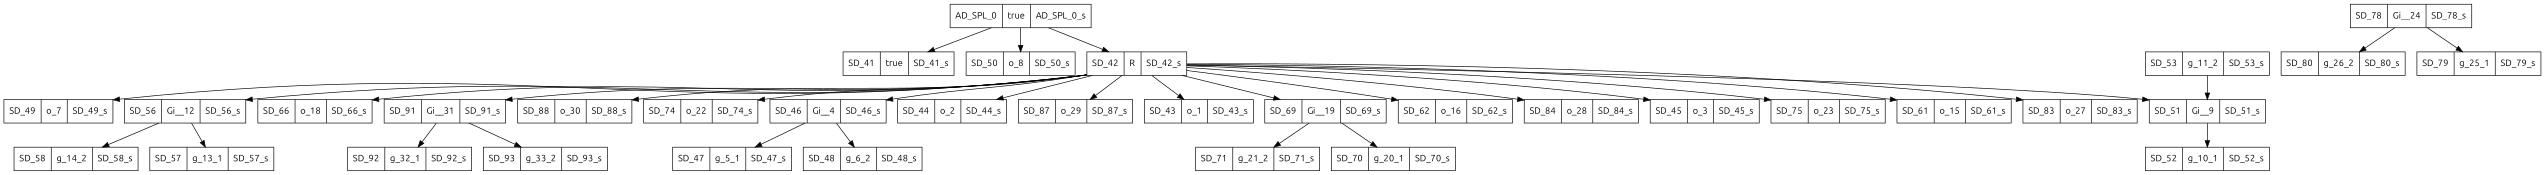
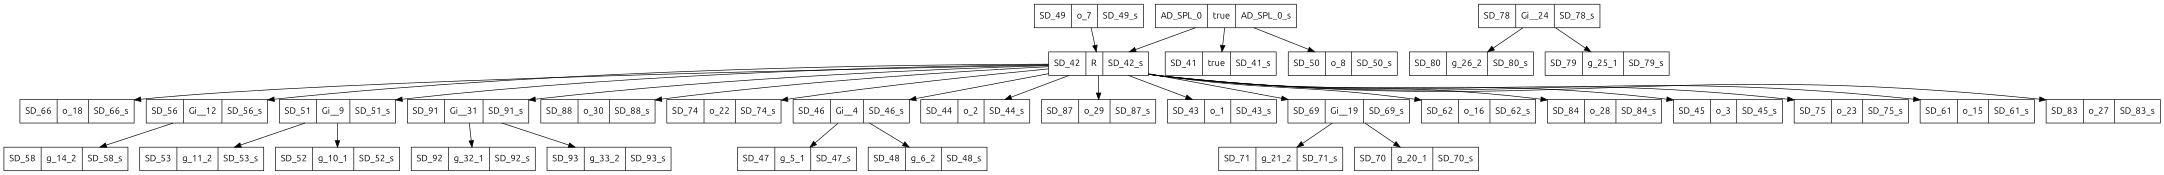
edge "SD_42" -> "SD_49": reversed
edge "SD_53" -> "SD_51": reversed
node "SD_57": removed
